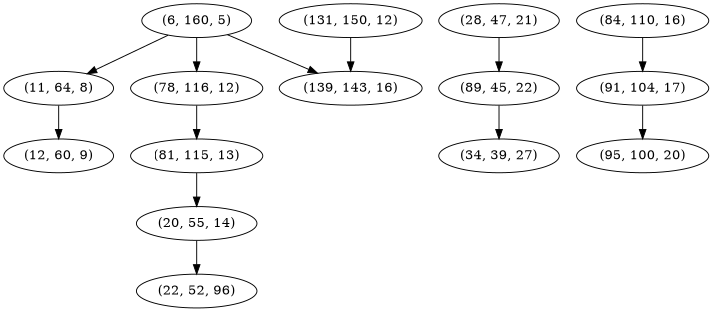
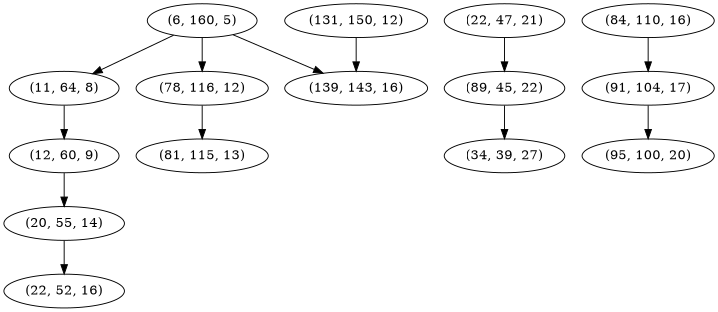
node "(28, 47, 21)": label "(28, 47, 21)" -> "(22, 47, 21)"
edge "(81, 115, 13)" -> "(20, 55, 14)": now "(12, 60, 9)" -> "(20, 55, 14)"
node "(22, 52, 96)": label "(22, 52, 96)" -> "(22, 52, 16)"
